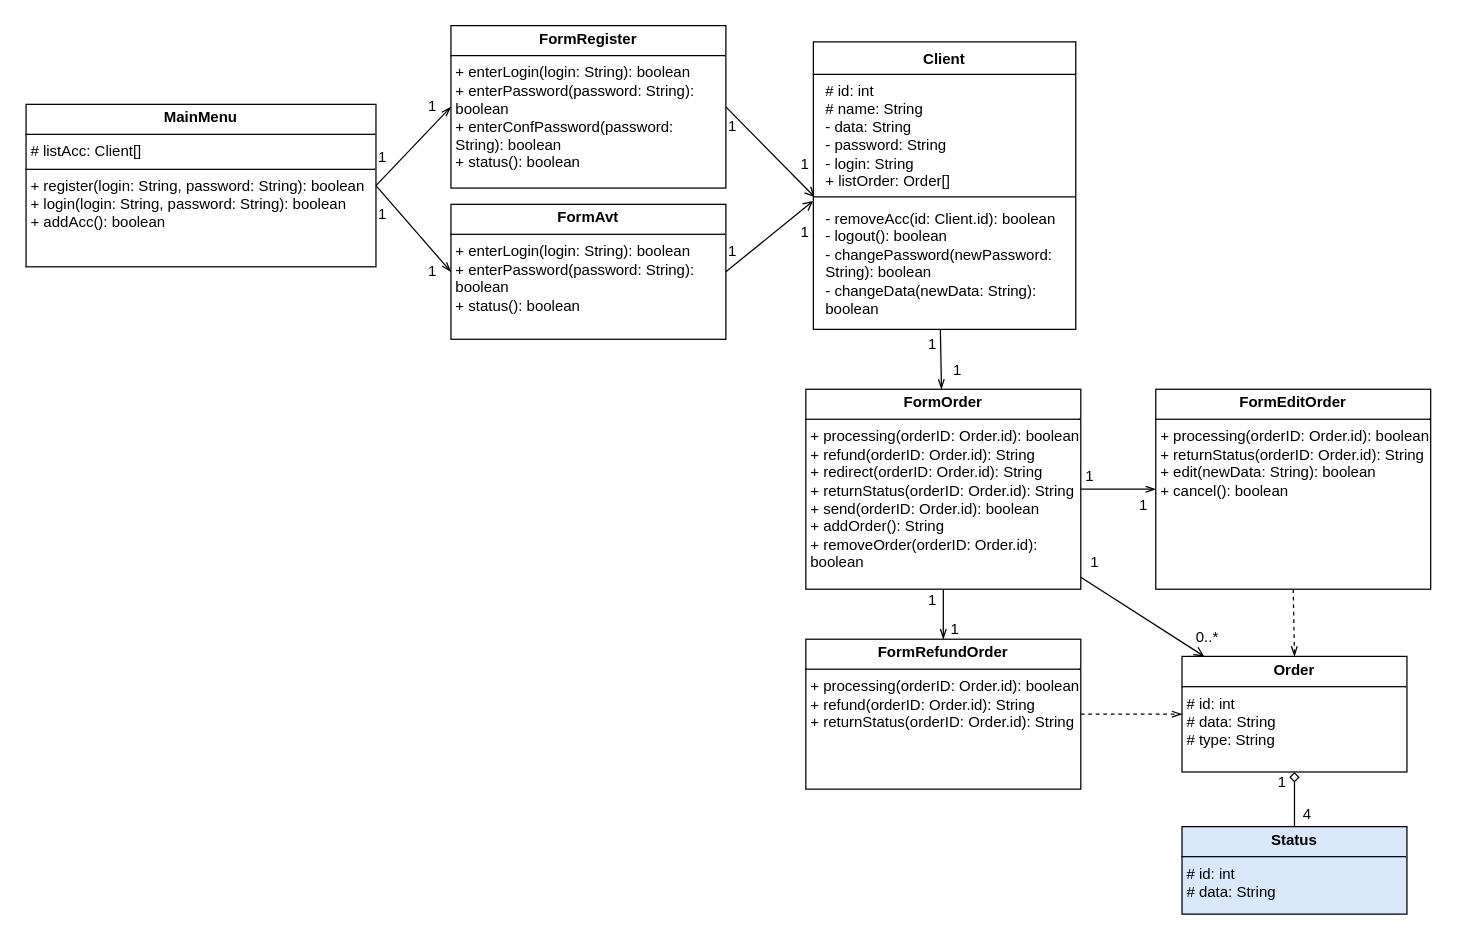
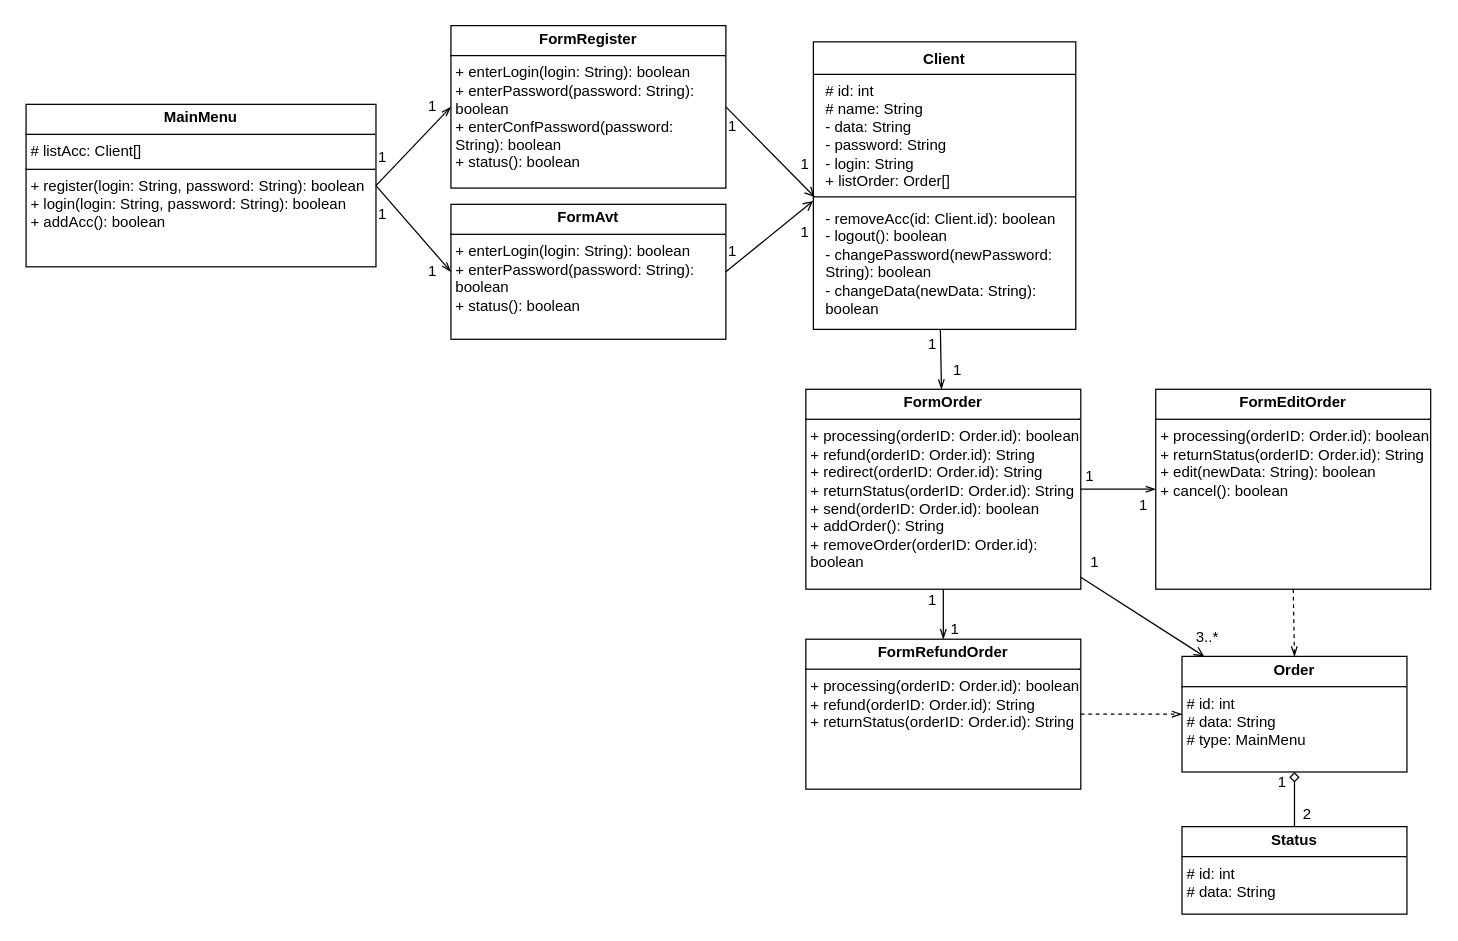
node "0..*": label "0..*" -> "3..*"
node "Order # id: int # data: String # type: String": label "Order # id: int # data: String # type: String" -> "Order # id: int # data: String # type: MainMenu"
node "4": label "4" -> "2"
node "Status # id: int # data: String": fillcolor #dae8fc -> #ffffff
